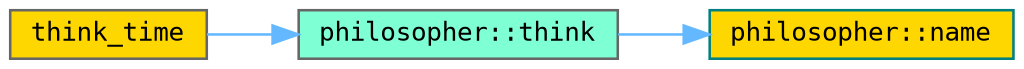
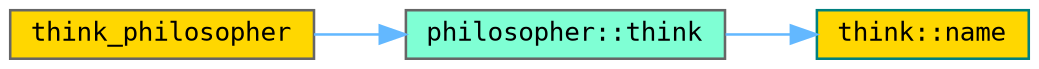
node "think_time": label "think_time" -> "think_philosopher"
node "philosopher::name": label "philosopher::name" -> "think::name"
